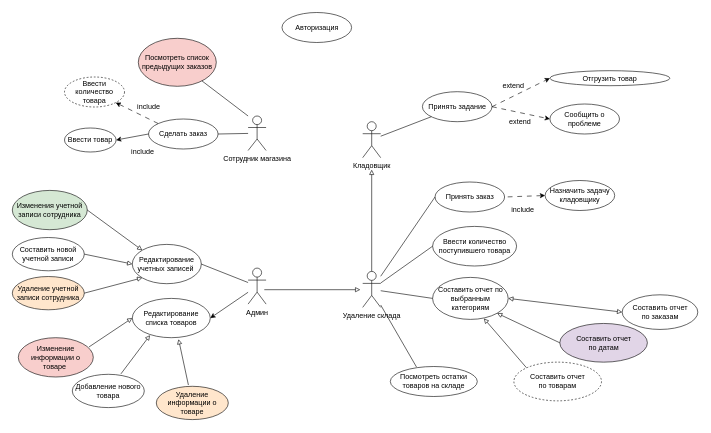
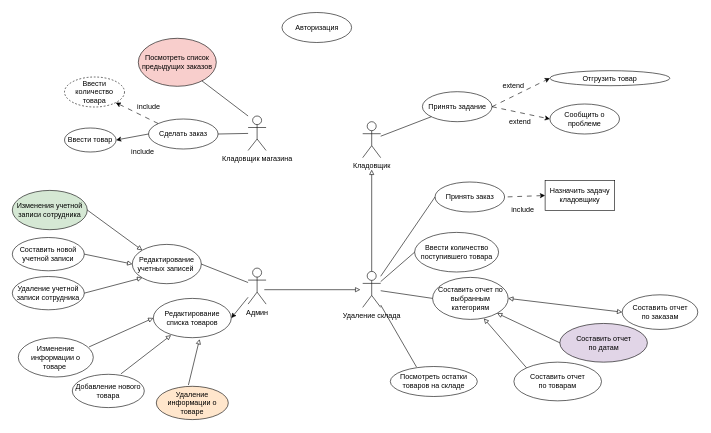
node "Сотрудник магазина": label "Сотрудник магазина" -> "Кладовщик магазина"
node "Назначить задачу кладовщику": shape ellipse -> rectangle
node "Ввести количество поступившего товара": moved (475, 246) -> (457, 252)
node "Удаление учетной записи сотрудника": fillcolor #ffe6cc -> #ffffff
node "Редактирование списка товаров": moved (171, 318) -> (192, 318)
node "Изменение информации о товаре": fillcolor #f8cecc -> #ffffff
node "Составить отчет по товарам": style dashed -> solid
